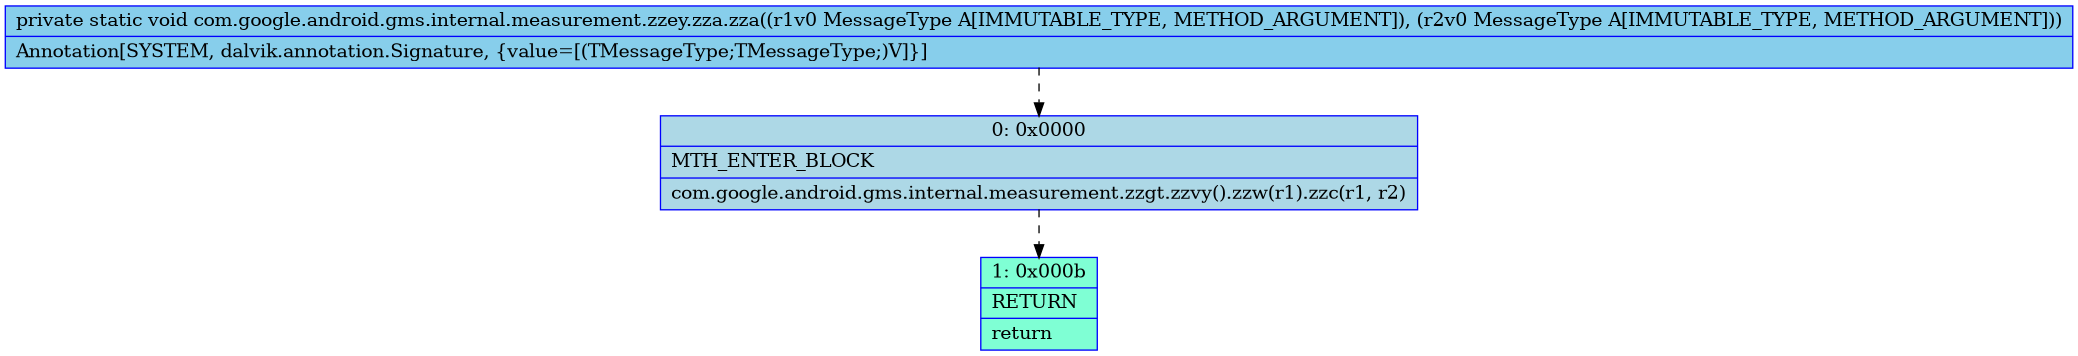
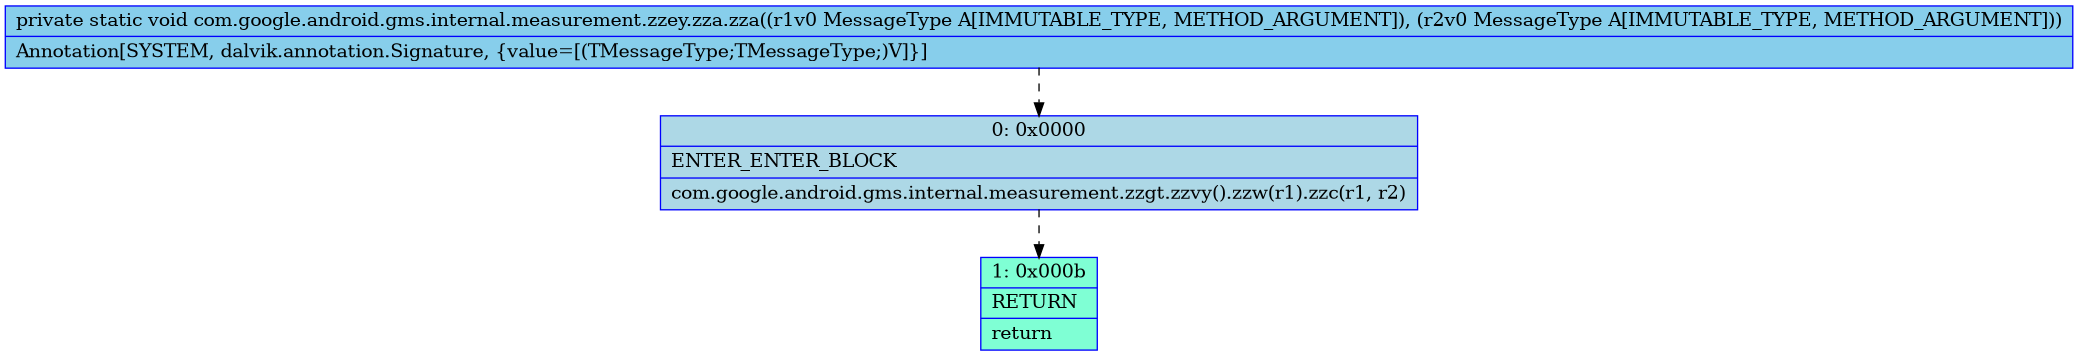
node "0: 0x0000": text "MTH_ENTER_BLOCK" -> "ENTER_ENTER_BLOCK"
